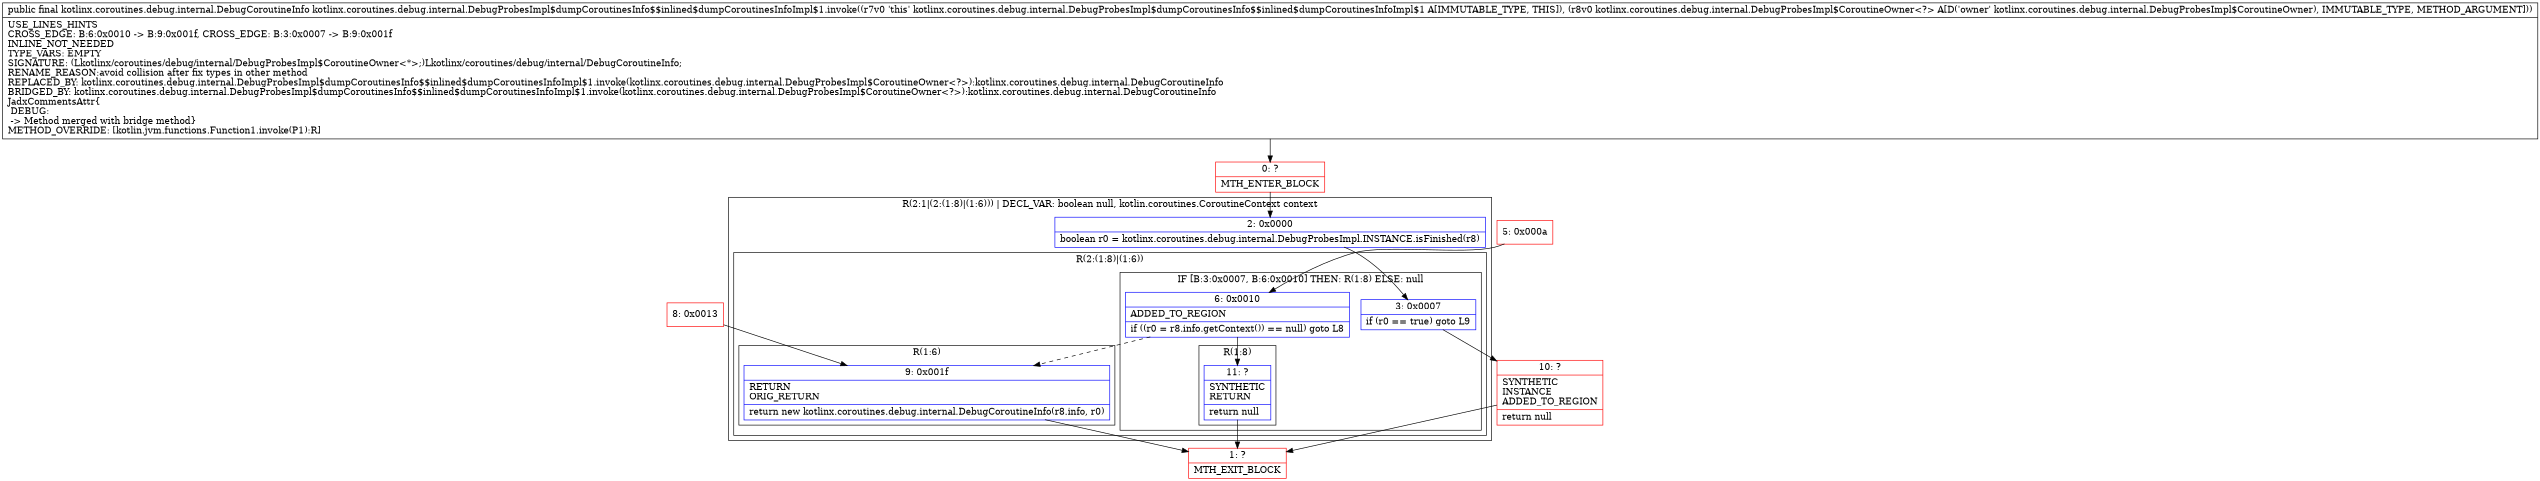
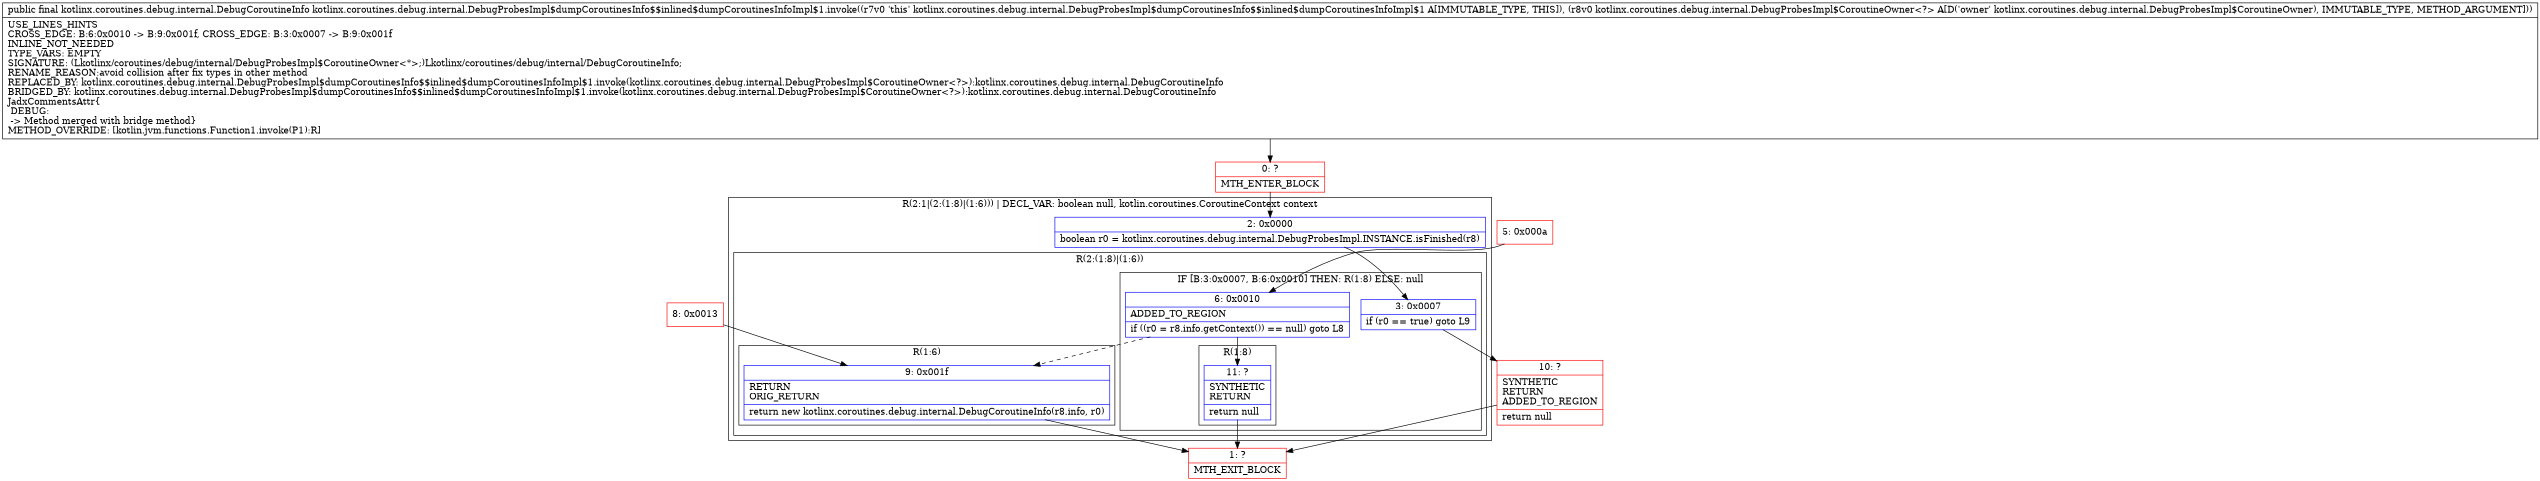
node "10: ?": text "INSTANCE" -> "RETURN"
